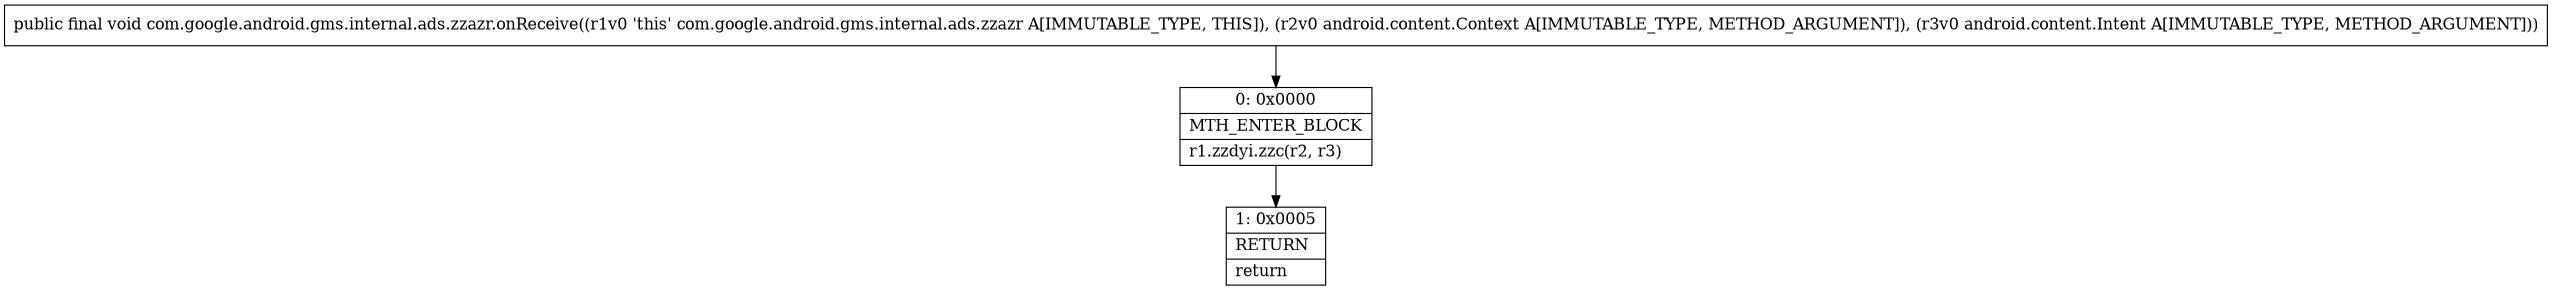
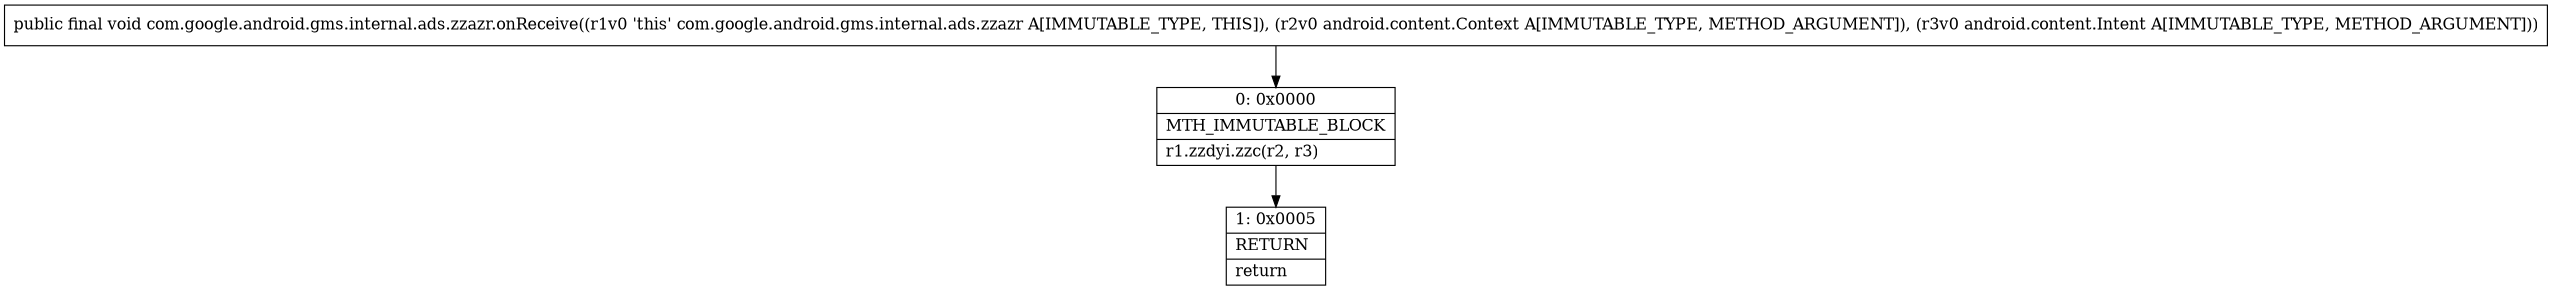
node "0: 0x0000": text "MTH_ENTER_BLOCK" -> "MTH_IMMUTABLE_BLOCK"
